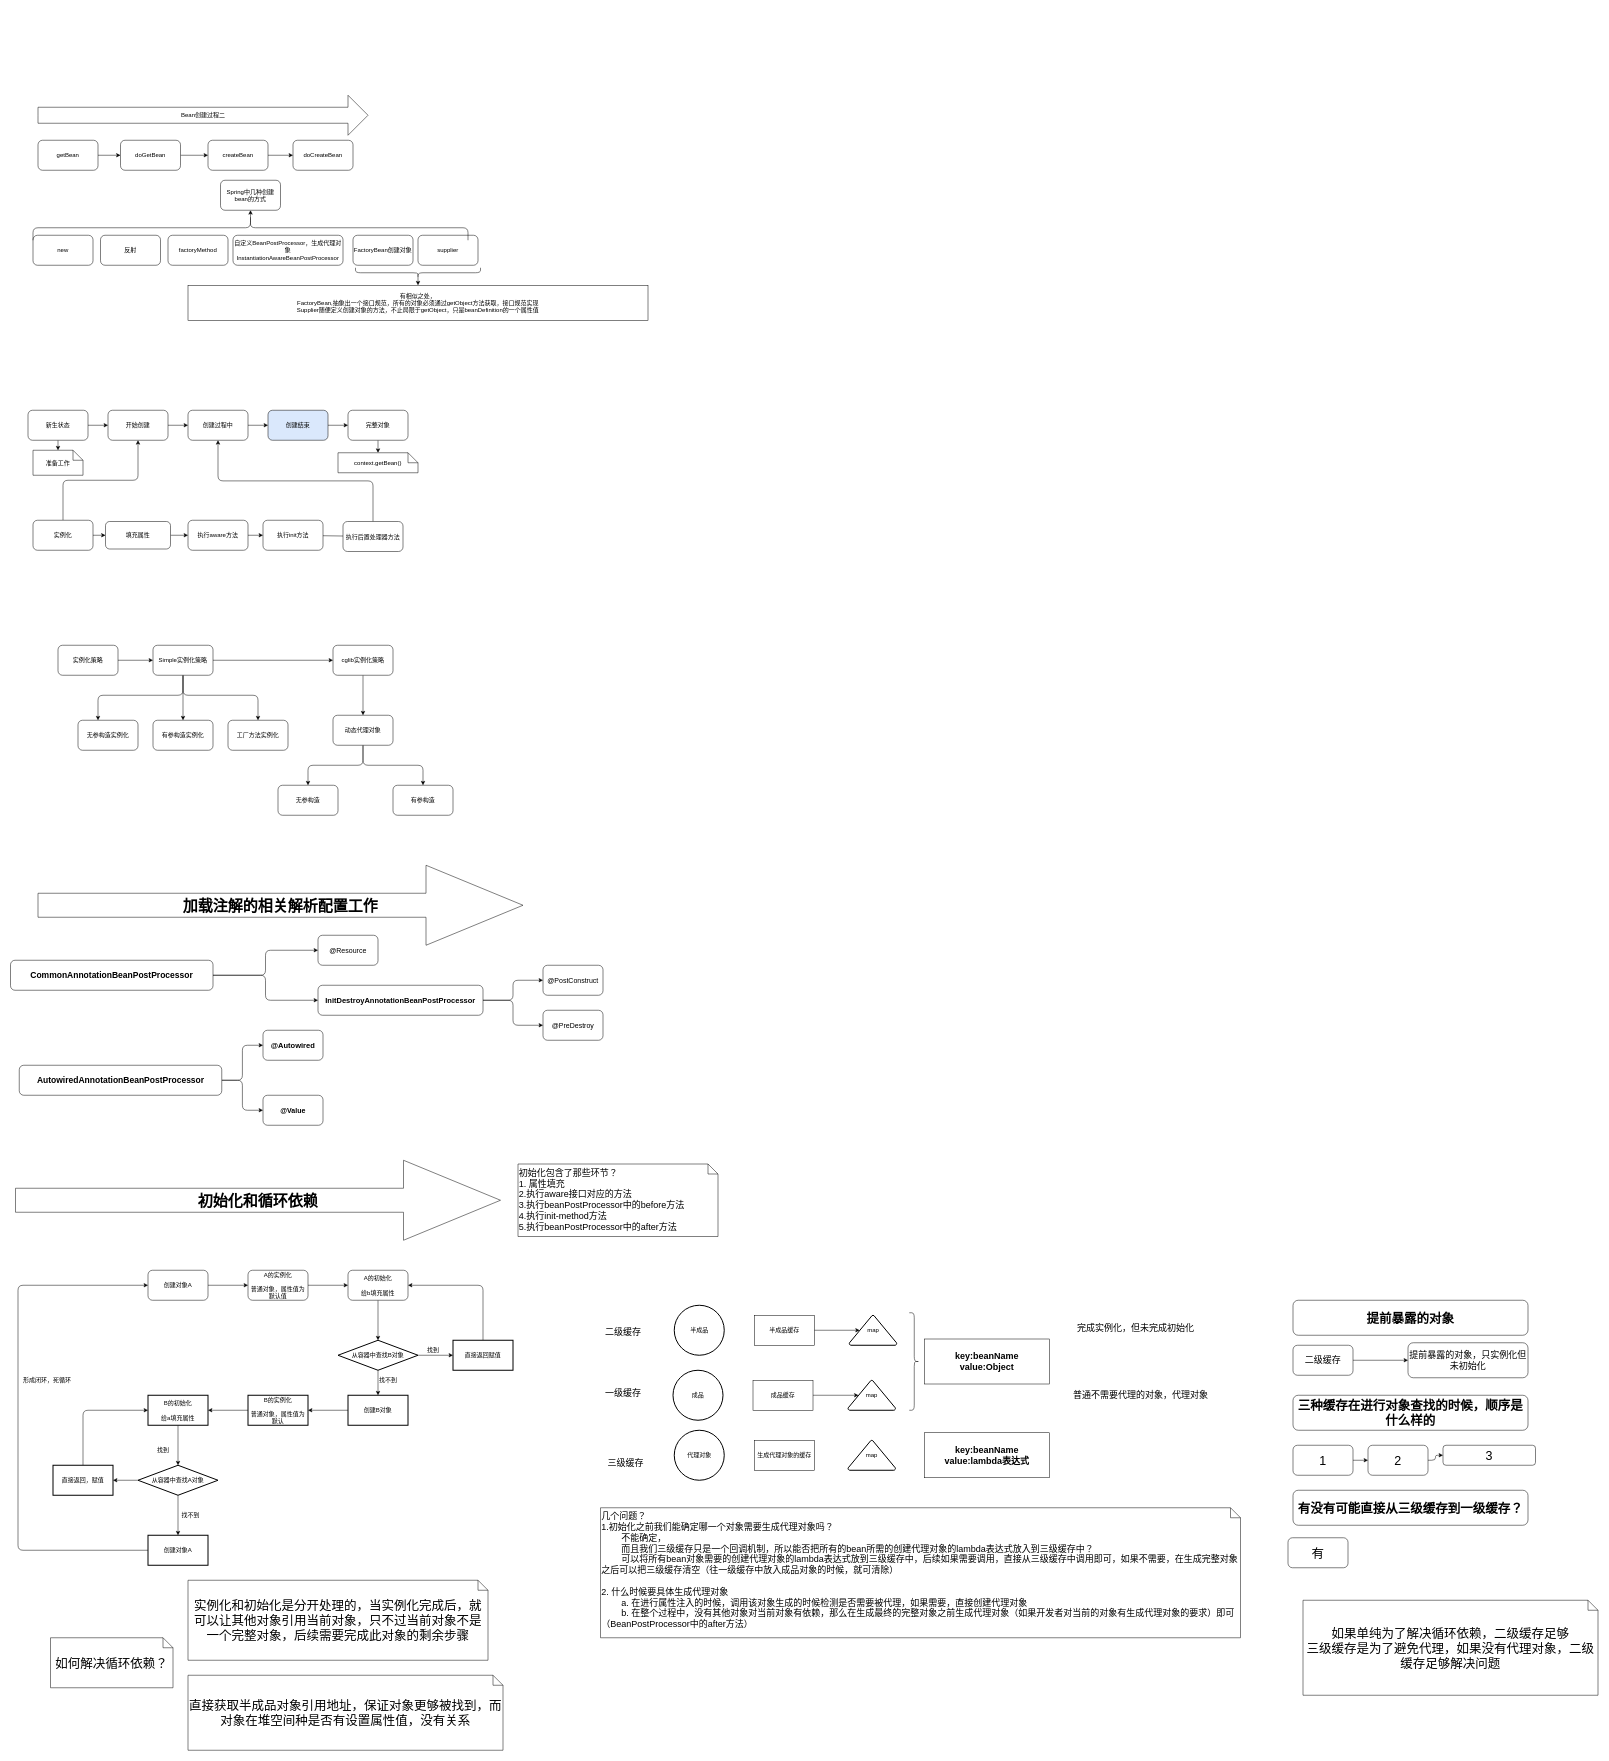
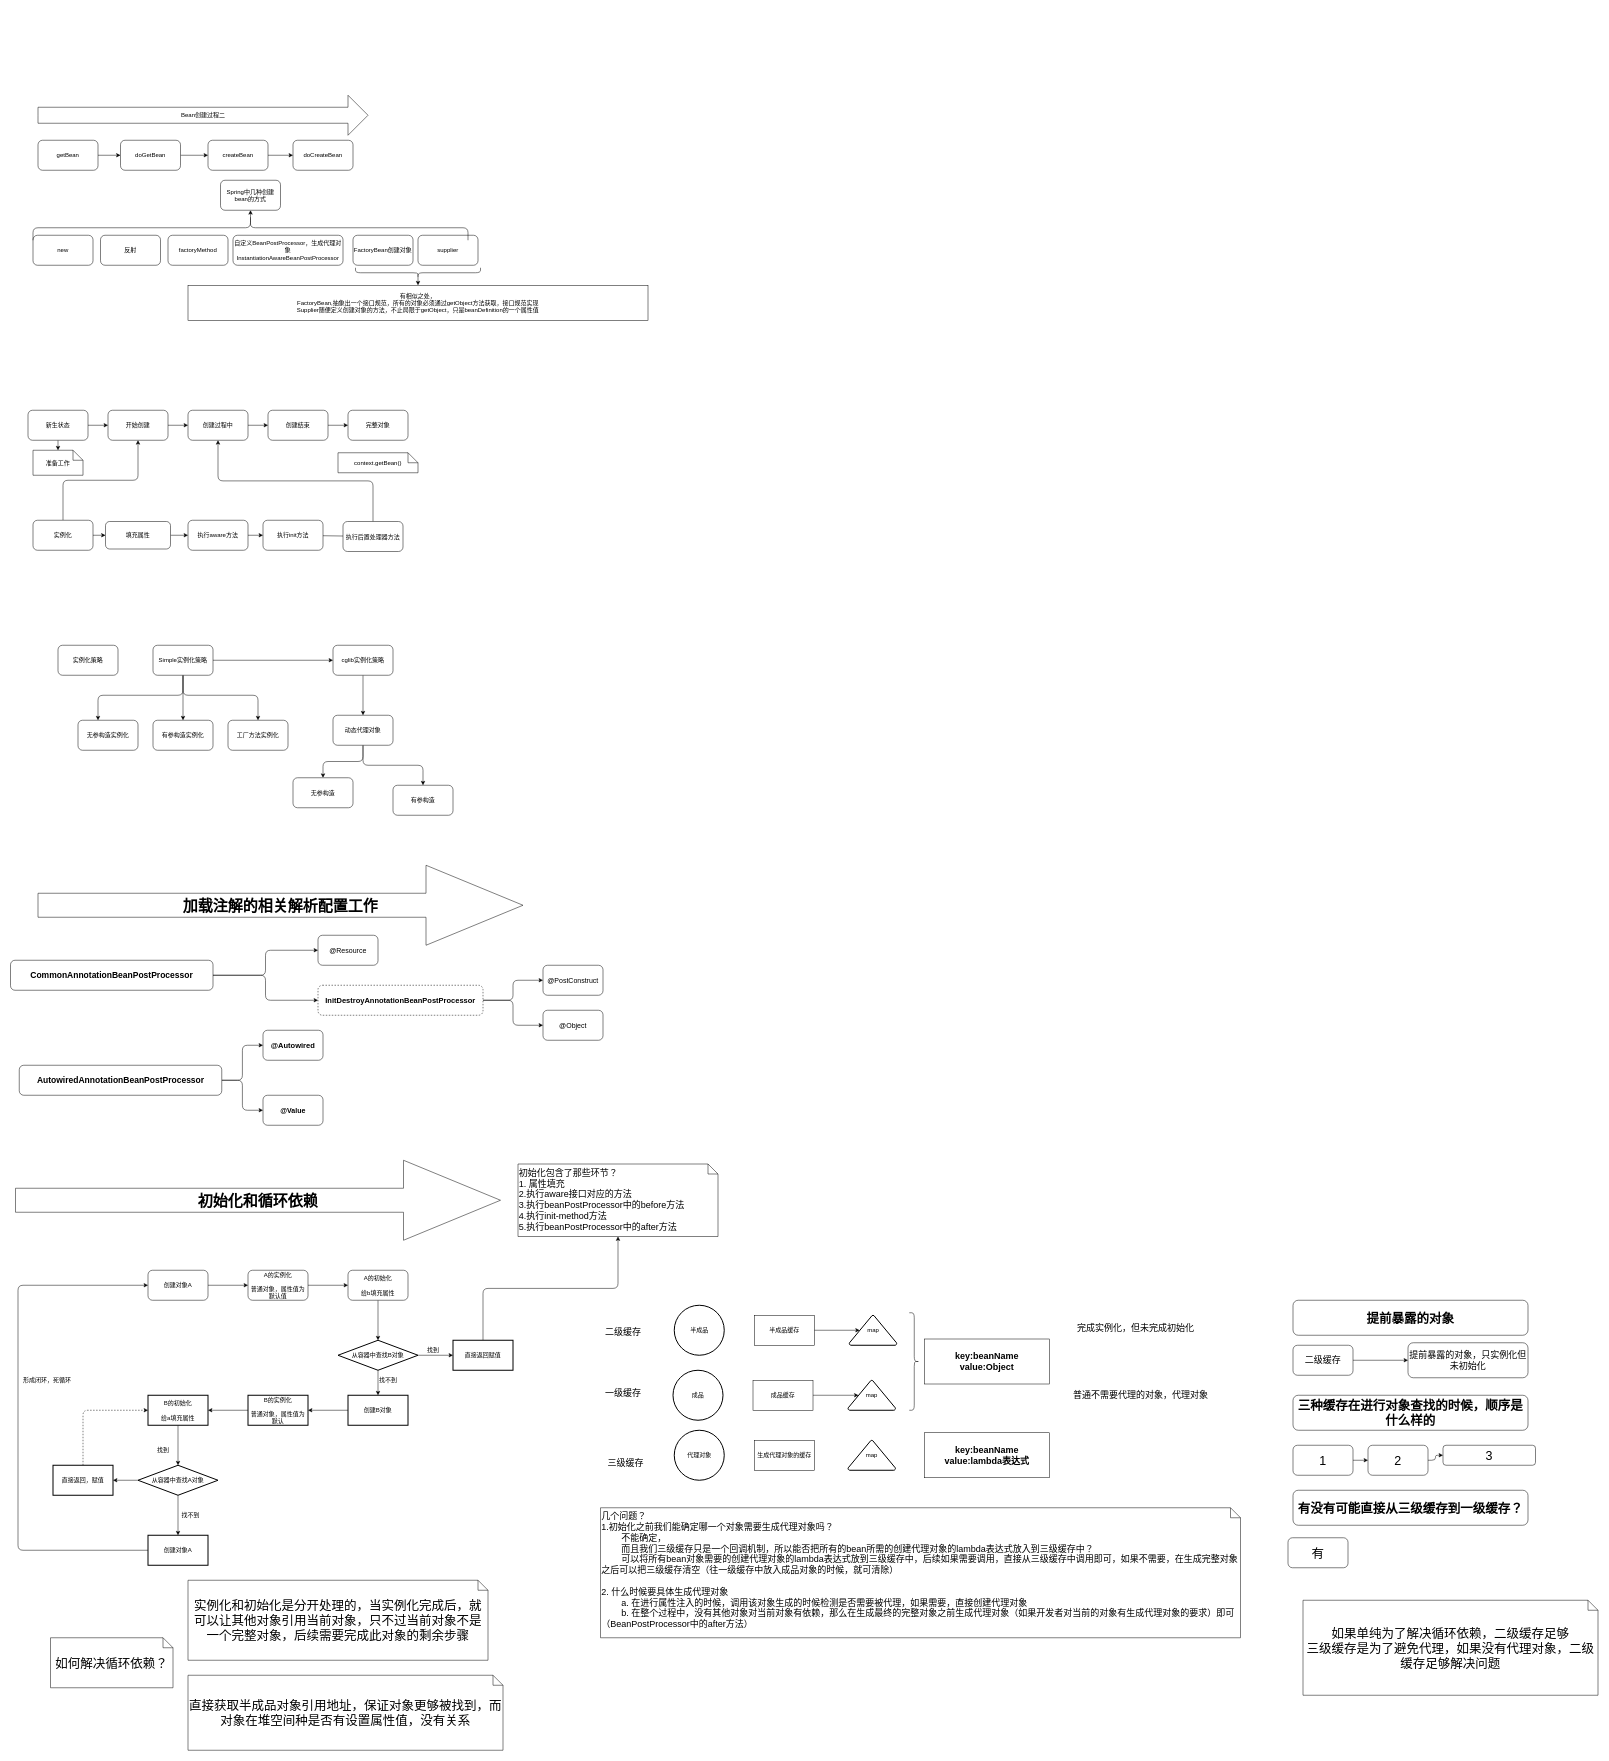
node "创建结束": fillcolor #dae8fc -> #ffffff
edge "完整对象" -> "context.getBean()": removed
edge "实例化策略" -> "Simple实例化策略": removed
node "无参构造": moved (308, 800) -> (323, 793)
node "InitDestroyAnnotationBeanPostProcessor": style solid -> dashed
node "@PreDestroy": label "@PreDestroy" -> "@Object"
edge "直接返回赋值" -> "A的初始化 给b填充属性": now "直接返回赋值" -> "初始化包含了那些环节？ 1. 属性填充 2.执行aware接口对应的方法 3.执行beanPostProcessor中的before方法 4.执行init-method方法 5.执行beanPostProcessor中的after方法"
edge "直接返回，赋值" -> "B的初始化 给a填充属性": style solid -> dashed
